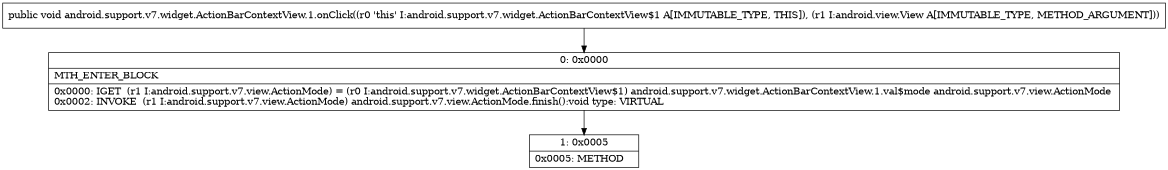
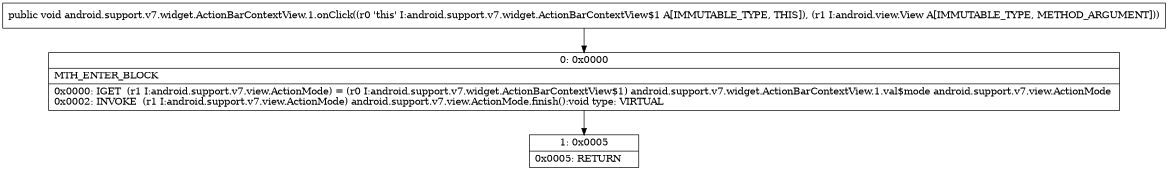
node "1: 0x0005": text "0x0005: METHOD" -> "0x0005: RETURN"
